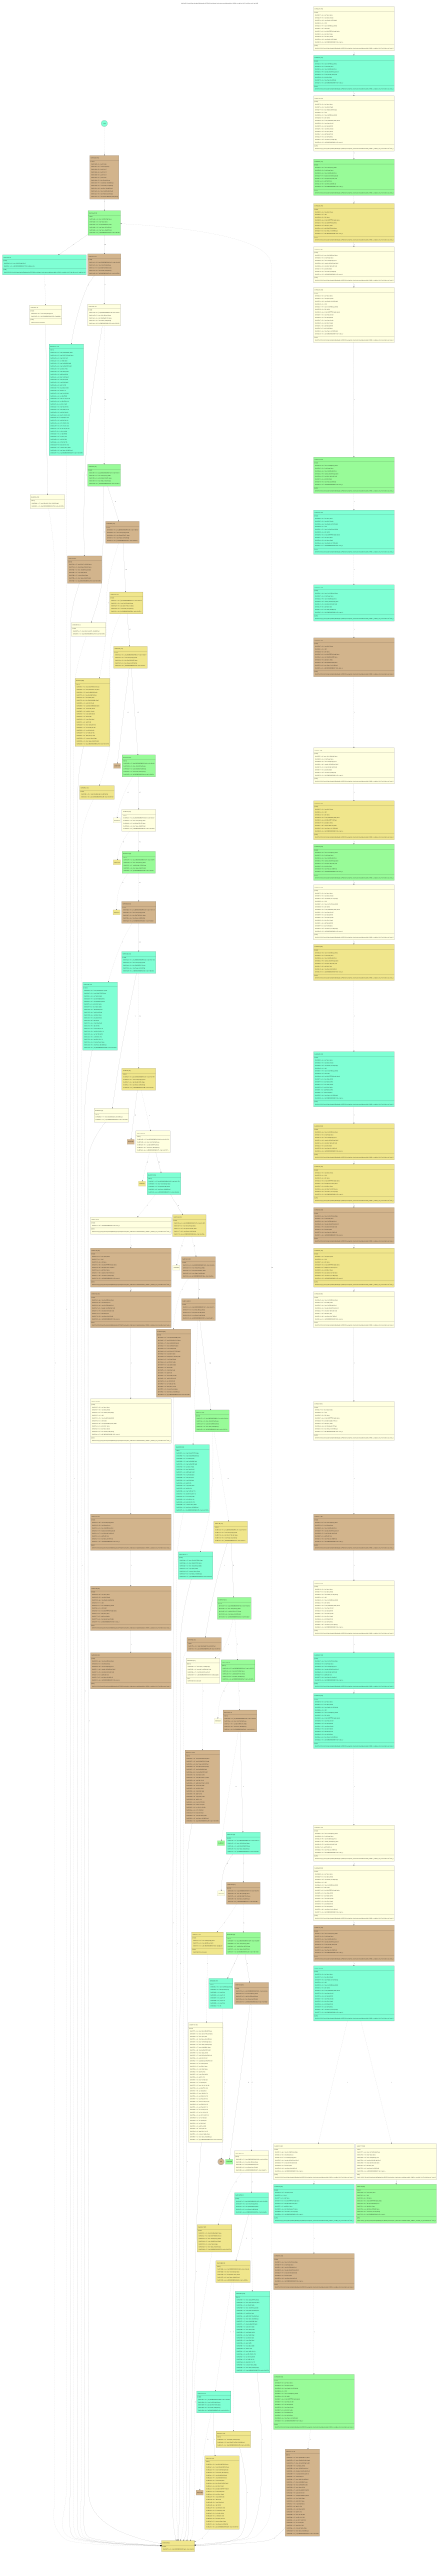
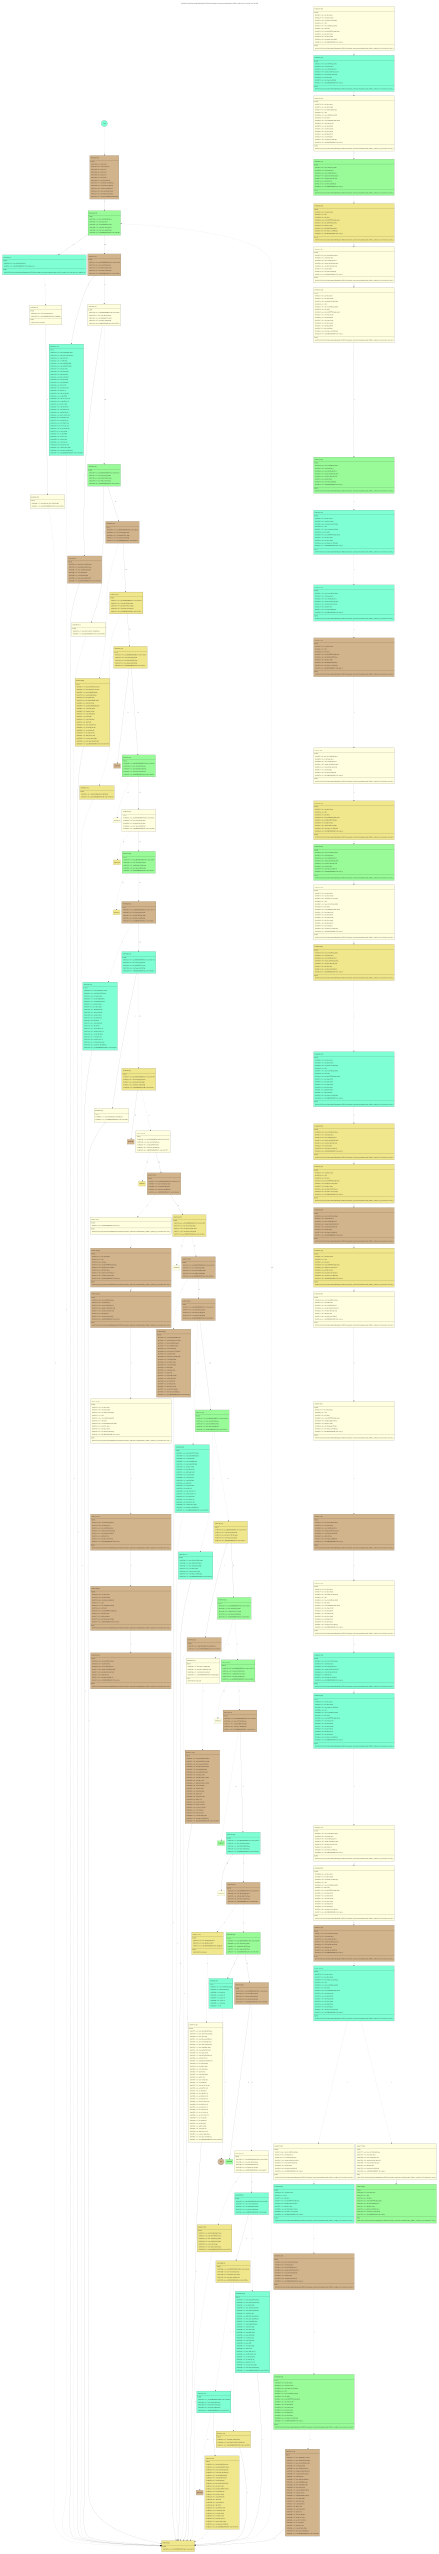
node "0x401bf1 [25]": fillcolor aquamarine -> tan
